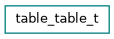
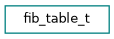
node "table_table_t": label "table_table_t" -> "fib_table_t"
